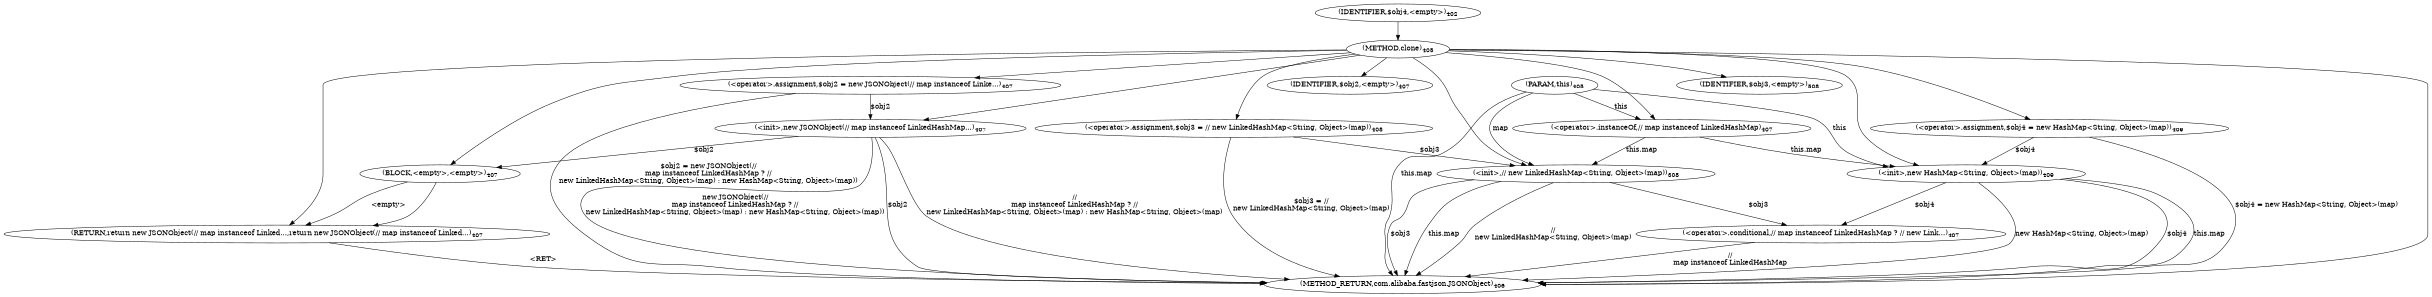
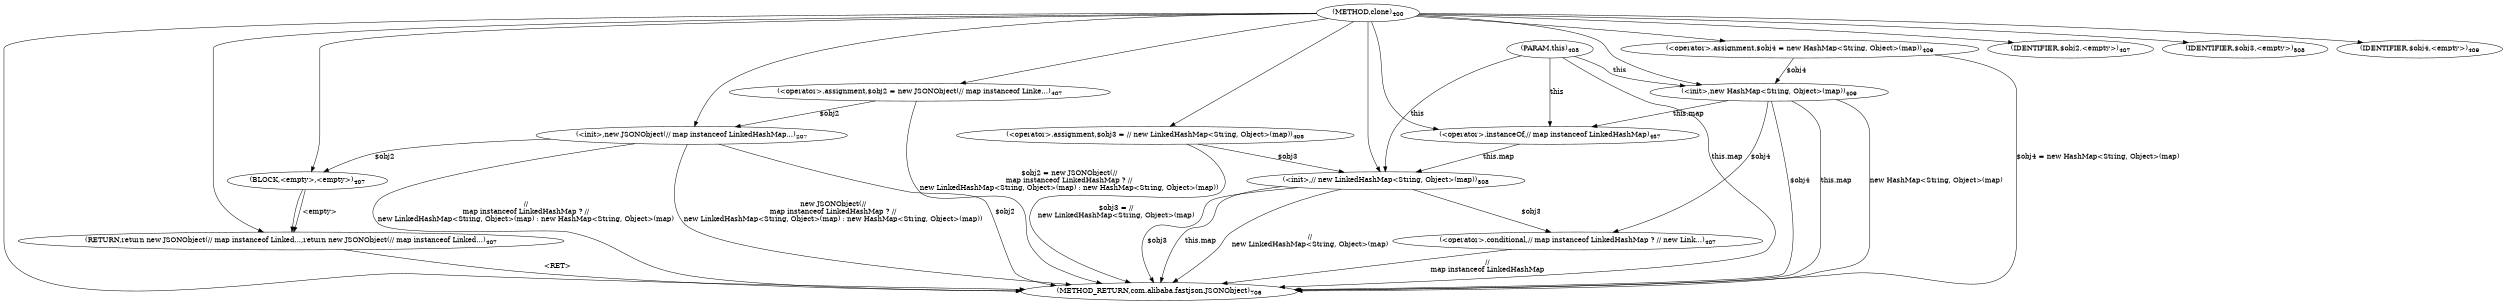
node "(IDENTIFIER,$obj4,<empty>)": text "402" -> "409"
edge "(IDENTIFIER,$obj4,<empty>)" -> "(METHOD,clone)": reversed
node "(METHOD,clone)": text "405" -> "400"
node "(<init>,new JSONObject(// map instanceof LinkedHashMap...)": text "407" -> "207"
edge "(PARAM,this)" -> "(<init>,// new LinkedHashMap<String, Object>(map))": label "map" -> "this"
node "(<operator>.instanceOf,// map instanceof LinkedHashMap)": text "407" -> "437"
edge "(<operator>.instanceOf,// map instanceof LinkedHashMap)" -> "(<init>,new HashMap<String, Object>(map))": reversed
node "(METHOD_RETURN,com.alibaba.fastjson.JSONObject)": text "406" -> "706"
